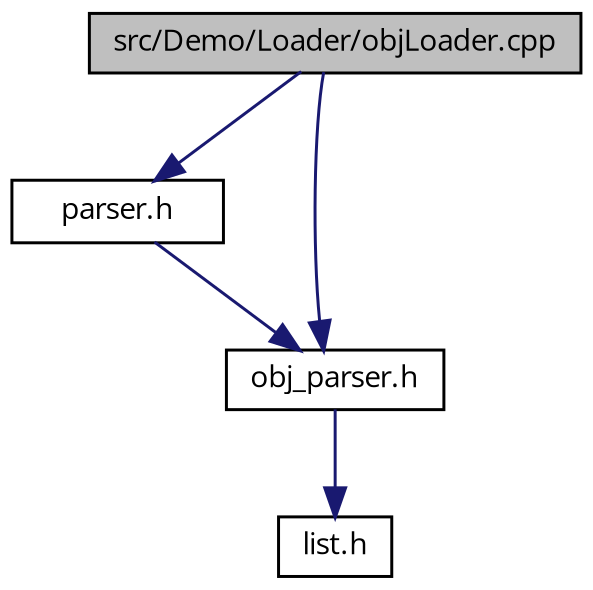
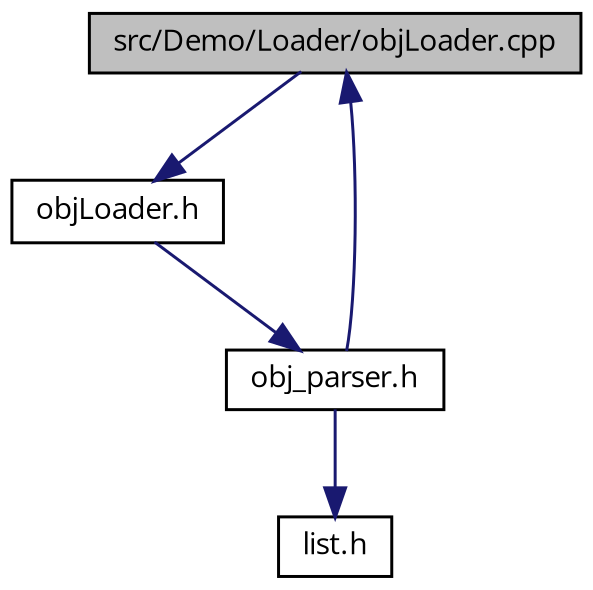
edge "src/Demo/Loader/objLoader.cpp" -> "obj_parser.h": reversed
node "parser.h": label "parser.h" -> "objLoader.h"
